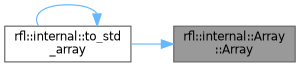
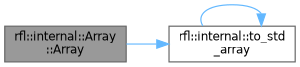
edge "rfl::internal::to_std _array" -> "rfl::internal::Array ::Array": reversed
